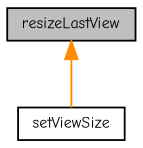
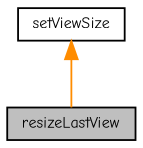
edge "setViewSize" -> "resizeLastView": reversed
